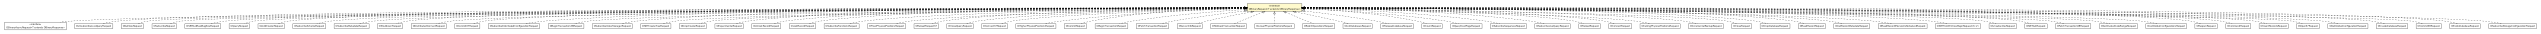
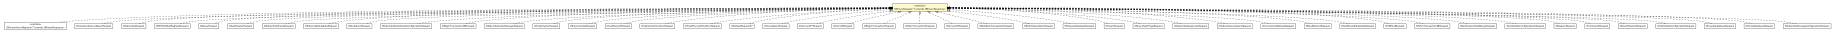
node "OGetSizeRequest": removed
node "ODistributedConnectRequest": removed
node "OCommit37Request": removed
node "OSBTCreateTreeRequest": removed
node "OUnlockRecordRequest": removed
node "OHigherPhysicalPositionsRequest": removed
node "OLowerPhysicalPositionsRequest": removed
node "OListDatabasesRequest": removed
node "OReloadRequest": removed
node "OConnectRequest": removed
node "OCeilingPhysicalPositionsRequest": removed
node "OCloseRequest": removed
node "ODropDatabaseRequest": removed
node "OReadRecordIfVersionIsNotLatestRequest": removed
node "OSBTFetchEntriesMajorRequest<K, V>": removed
node "OUnsubscribeRequest": removed
node "OOpen37Request": removed
node "OCommit38Request": removed
